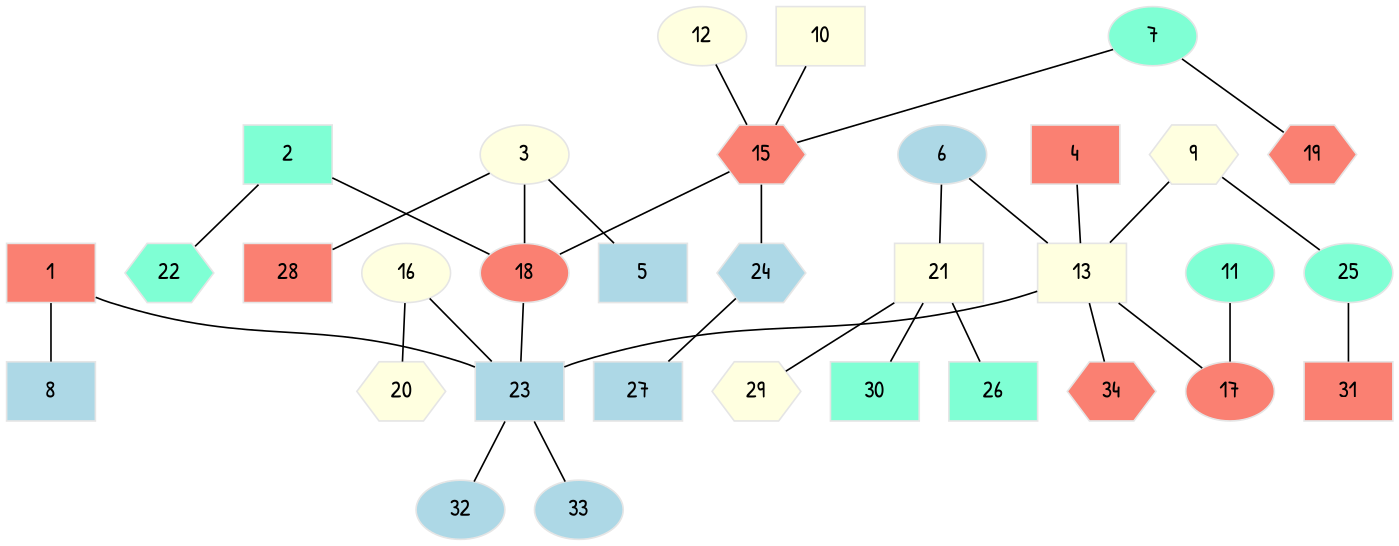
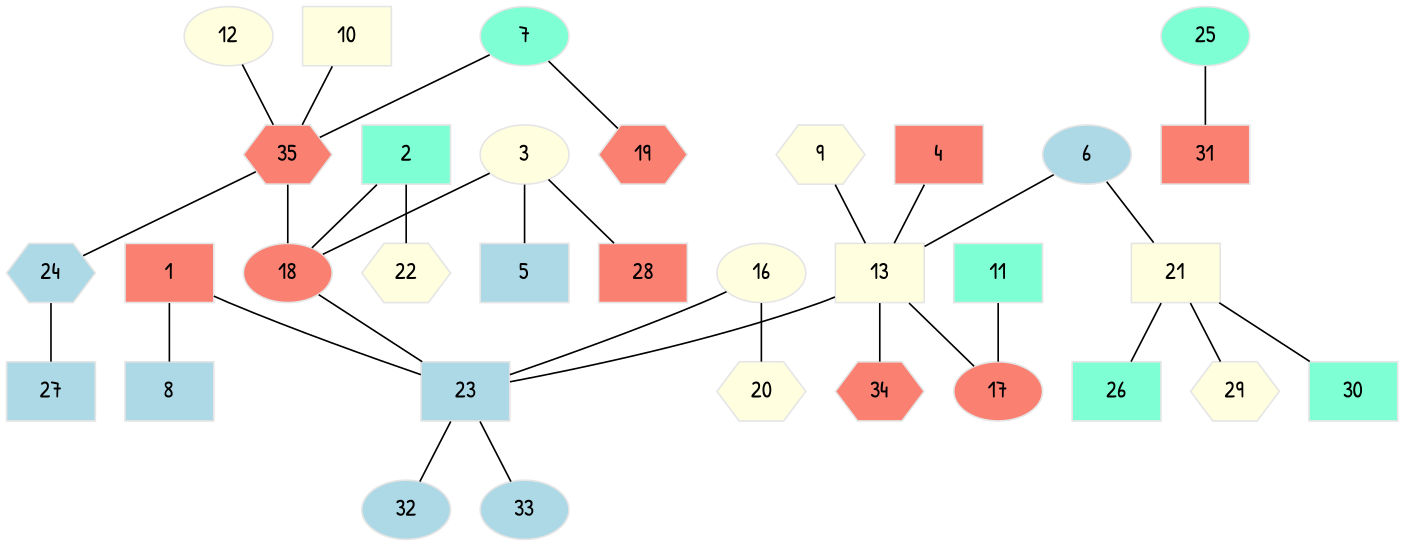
node "15": label "15" -> "35"
edge "9" -- "25": removed
node "22": fillcolor aquamarine -> lightyellow
node "11": shape ellipse -> box
